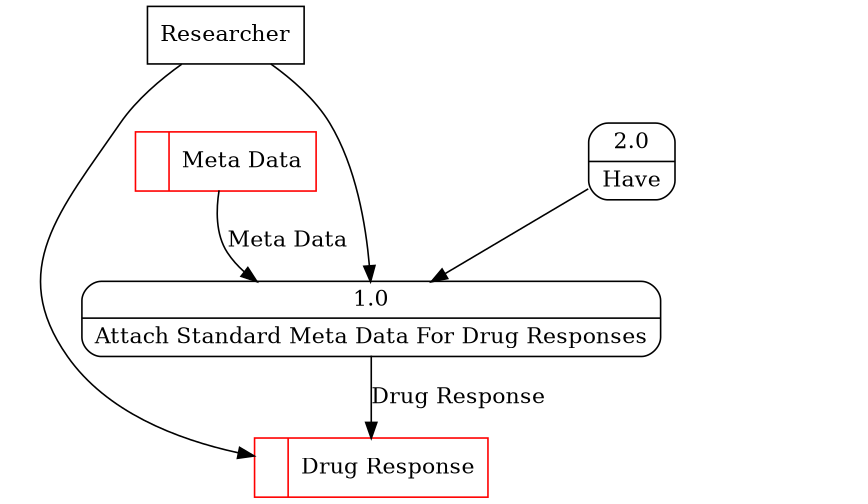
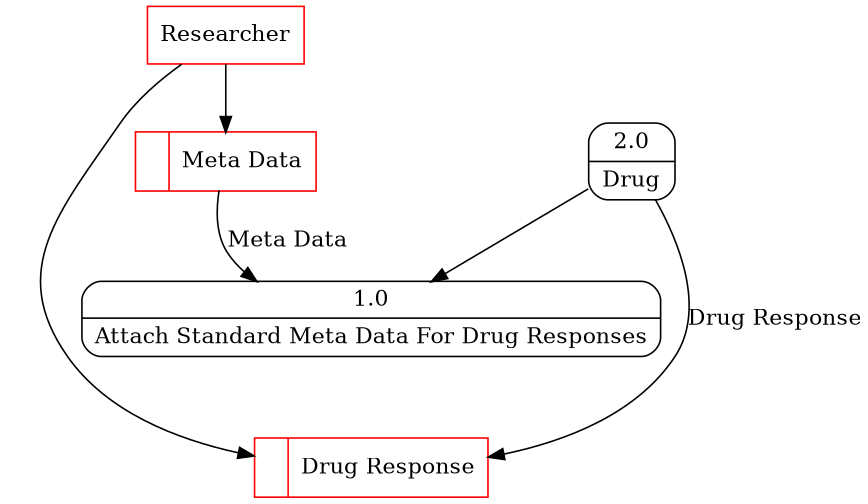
node "Researcher": color black -> red
edge "Researcher" -> "1.0": now "Researcher" -> "Meta Data"
node "2.0": text "Have" -> "Drug"
edge "1.0" -> "Drug Response": now "2.0" -> "Drug Response"
